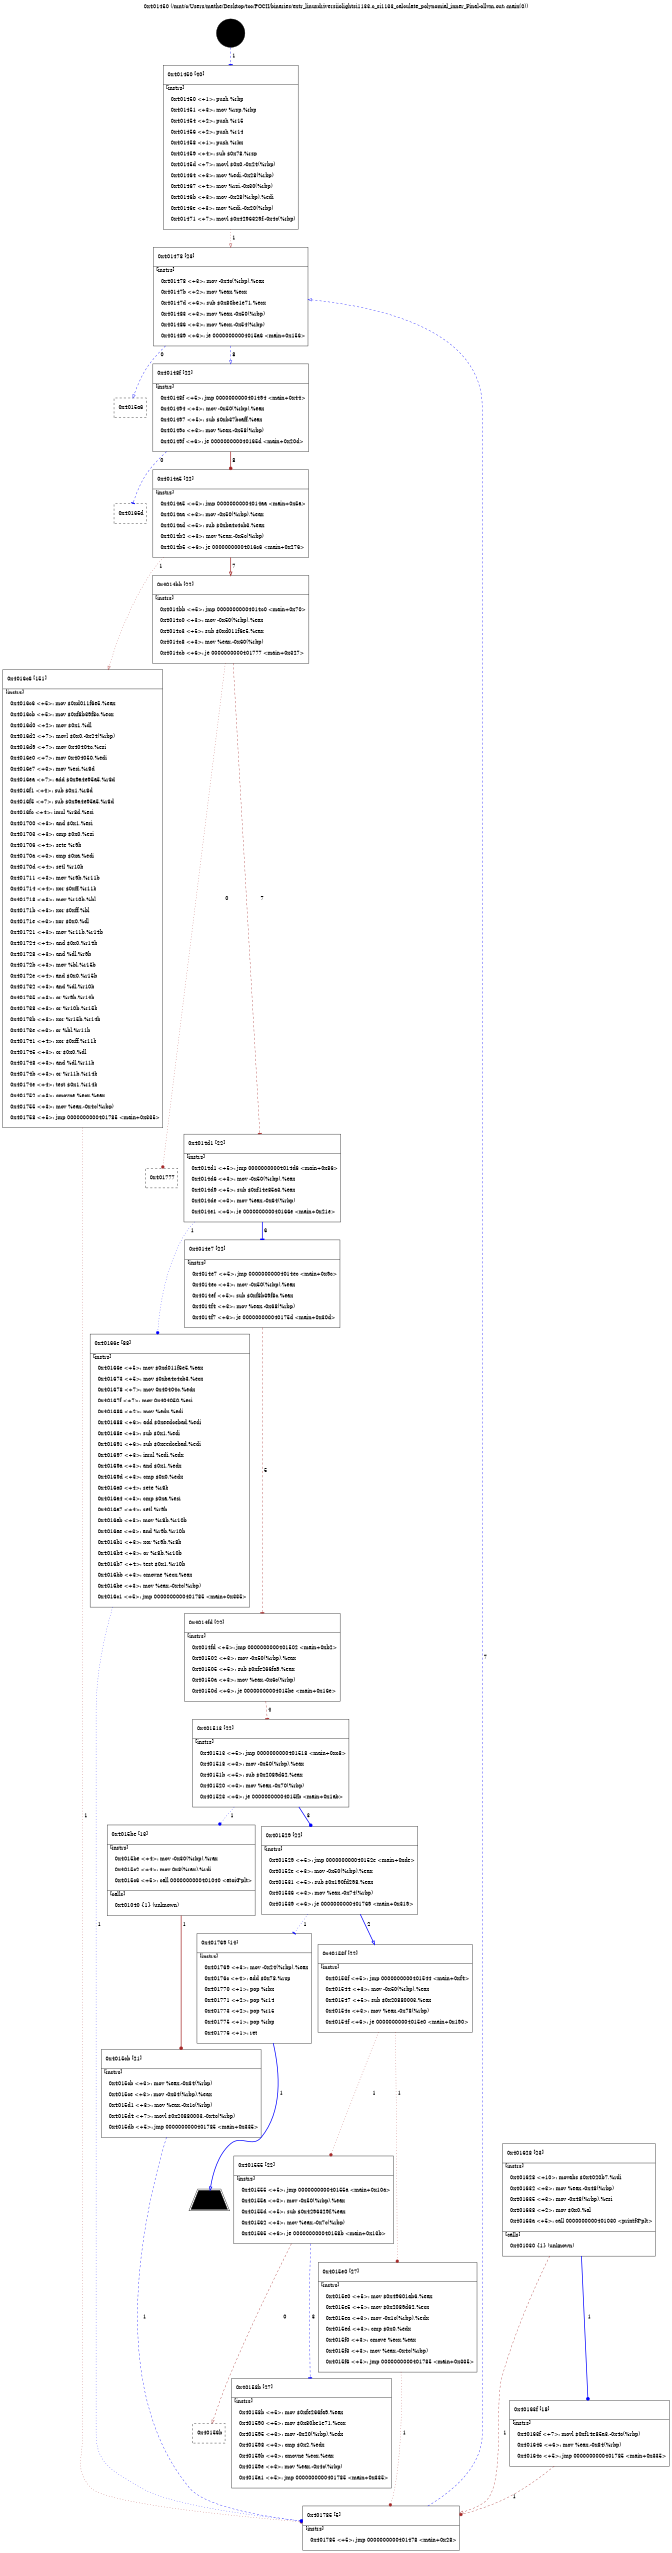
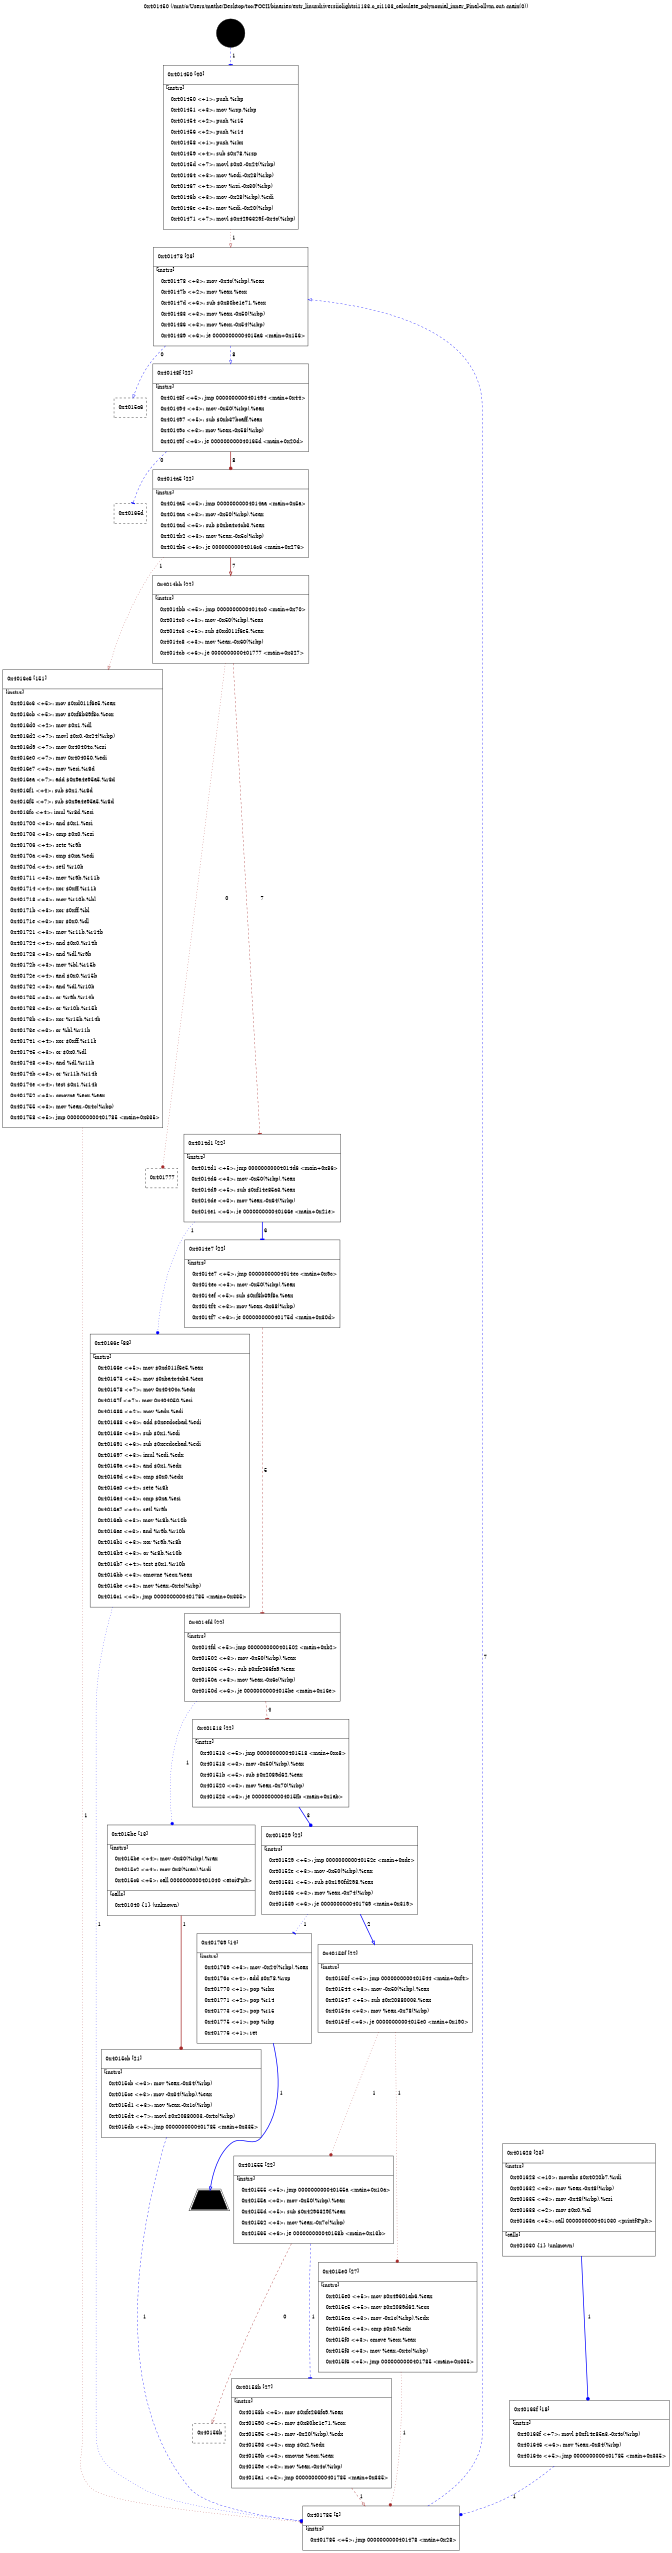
edge "0x401513 [22]" -> "0x4015be [13]": now "0x4014fd [22]" -> "0x4015be [13]"
edge "0x401555 [22]" -> "0x40158b [27]": label " 3" -> " 1"
edge "0x401628 [23]" -> "0x401785 [5]": now "0x40158b [27]" -> "0x401785 [5]"
edge "0x40163f [18]" -> "0x401785 [5]": color brown -> blue
